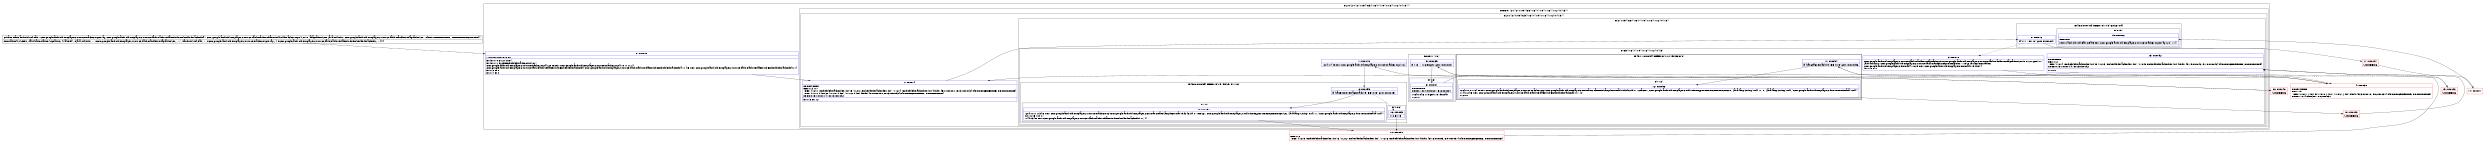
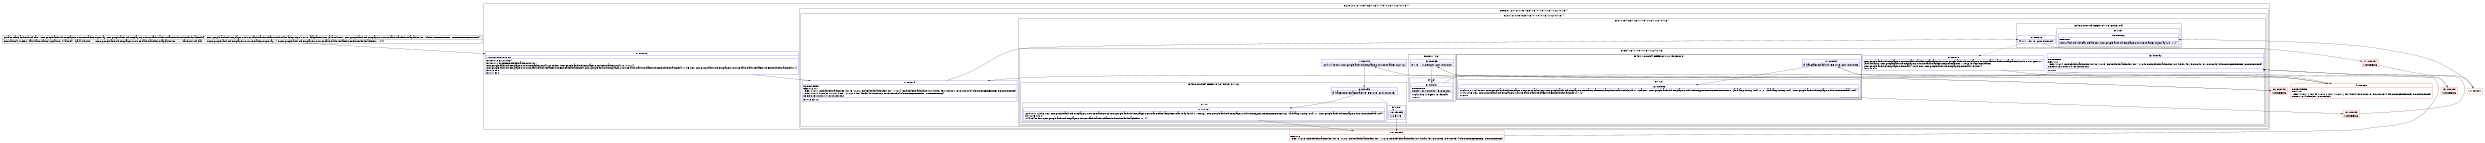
cluster "R(8:15)": label "R(8:15)" -> "R(1:15)"
